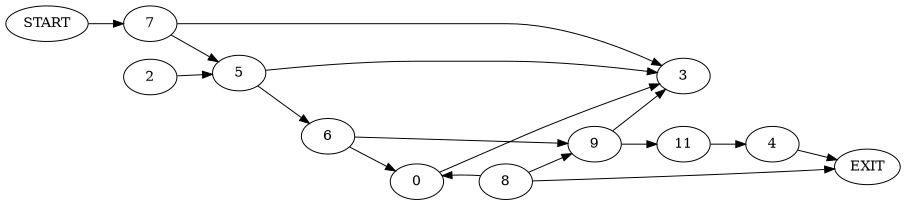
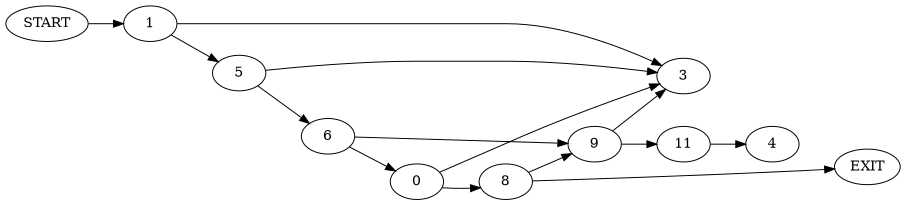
node "7": label "7" -> "1"
node "2": removed
edge "4" -> "EXIT": removed
edge "8" -> "0": reversed
